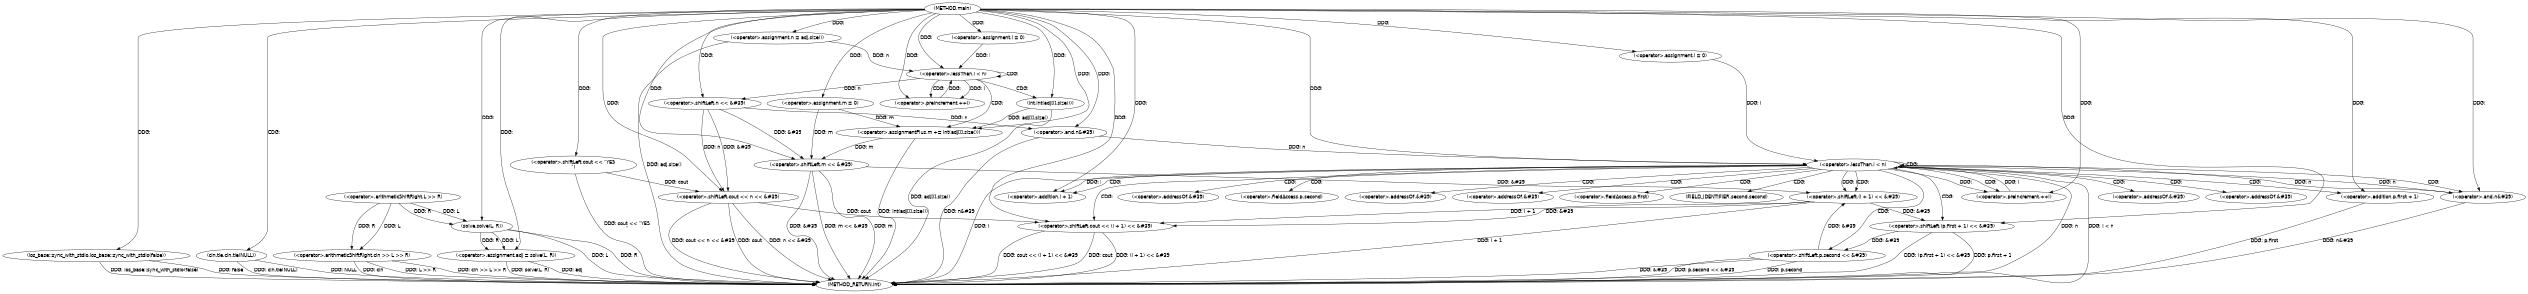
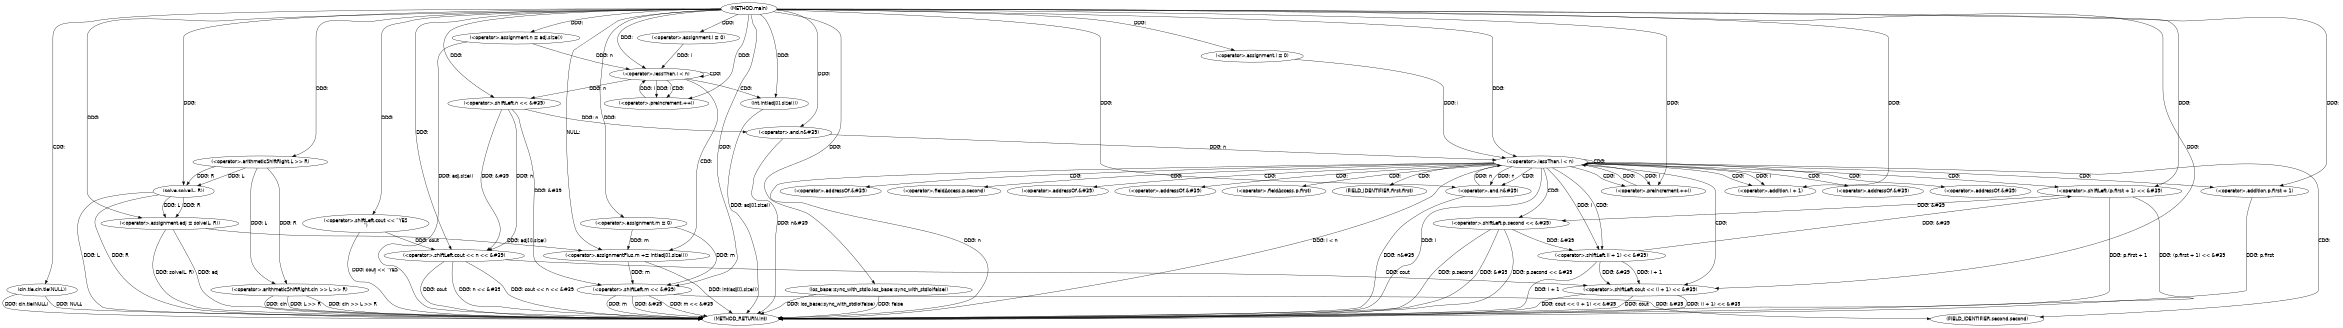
edge "(METHOD,main)" -> "(<operator>.arithmeticShiftRight,L >> R)": added, label "DDG:"
edge "(METHOD,main)" -> "(<operator>.assignmentPlus,m += int(adj[i].size()))": label "DDG: " -> "NULL: "
edge "(int,int(adj[i].size()))" -> "(<operator>.assignmentPlus,m += int(adj[i].size()))": now "(<operator>.assignment,adj = solve(L, R))" -> "(<operator>.assignmentPlus,m += int(adj[i].size()))"
edge "(<operator>.shiftLeft,m << &#39)" -> "(<operator>.shiftLeft,(i + 1) << &#39)": now "(<operator>.shiftLeft,m << &#39)" -> "(FIELD_IDENTIFIER,second,second)"
node "(FIELD_IDENTIFIER,first,first)": added
